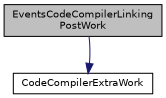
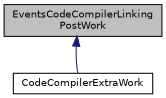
edge "EventsCodeCompilerLinking PostWork" -> "CodeCompilerExtraWork": reversed
